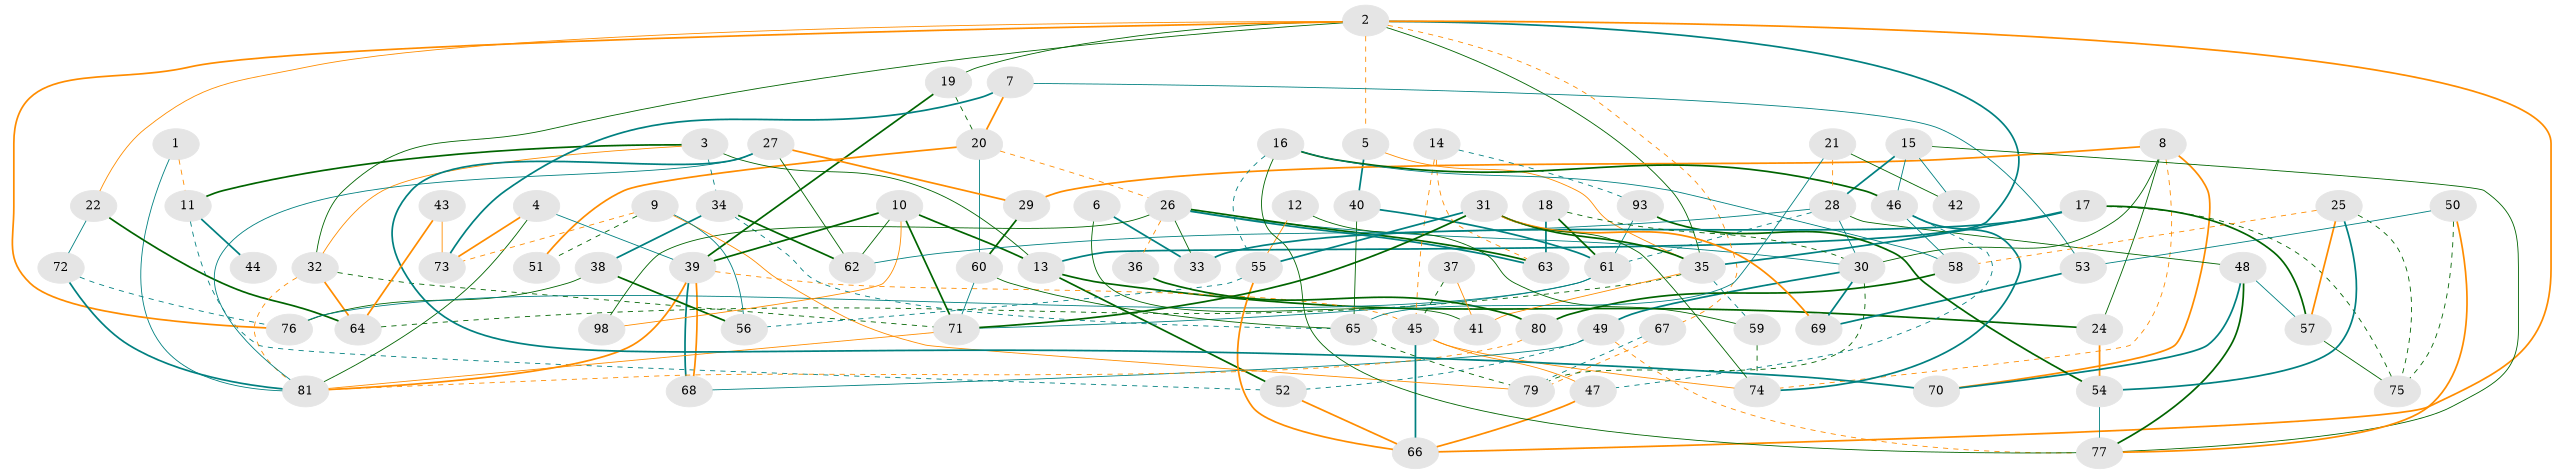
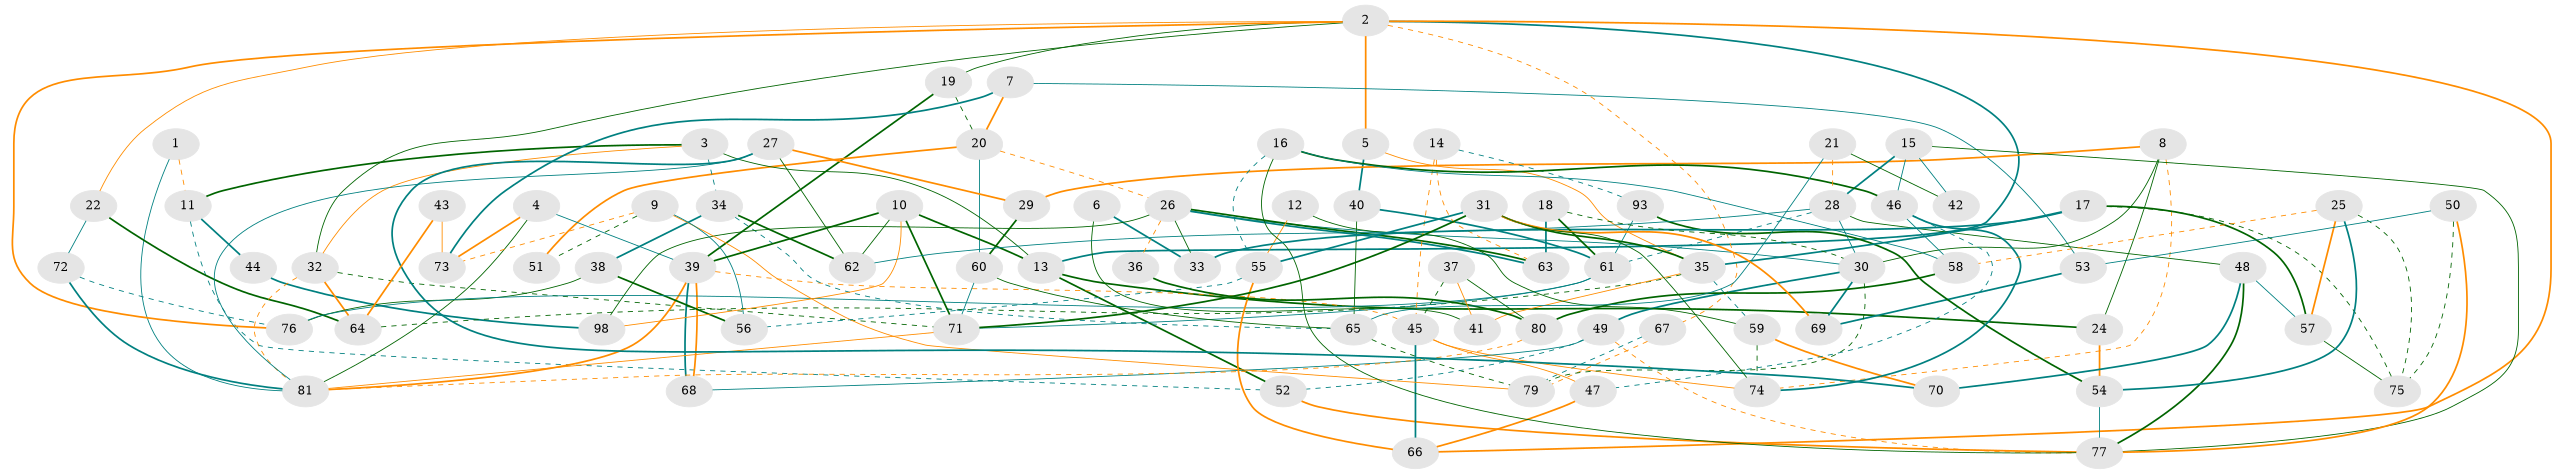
edge "2" -- "5": style dashed -> bold
edge "2" -- "35": removed
edge "37" -- "80": added
edge "44" -- "98": added
edge "8" -- "70": now "59" -- "70"
edge "52" -- "66": now "52" -- "77"
